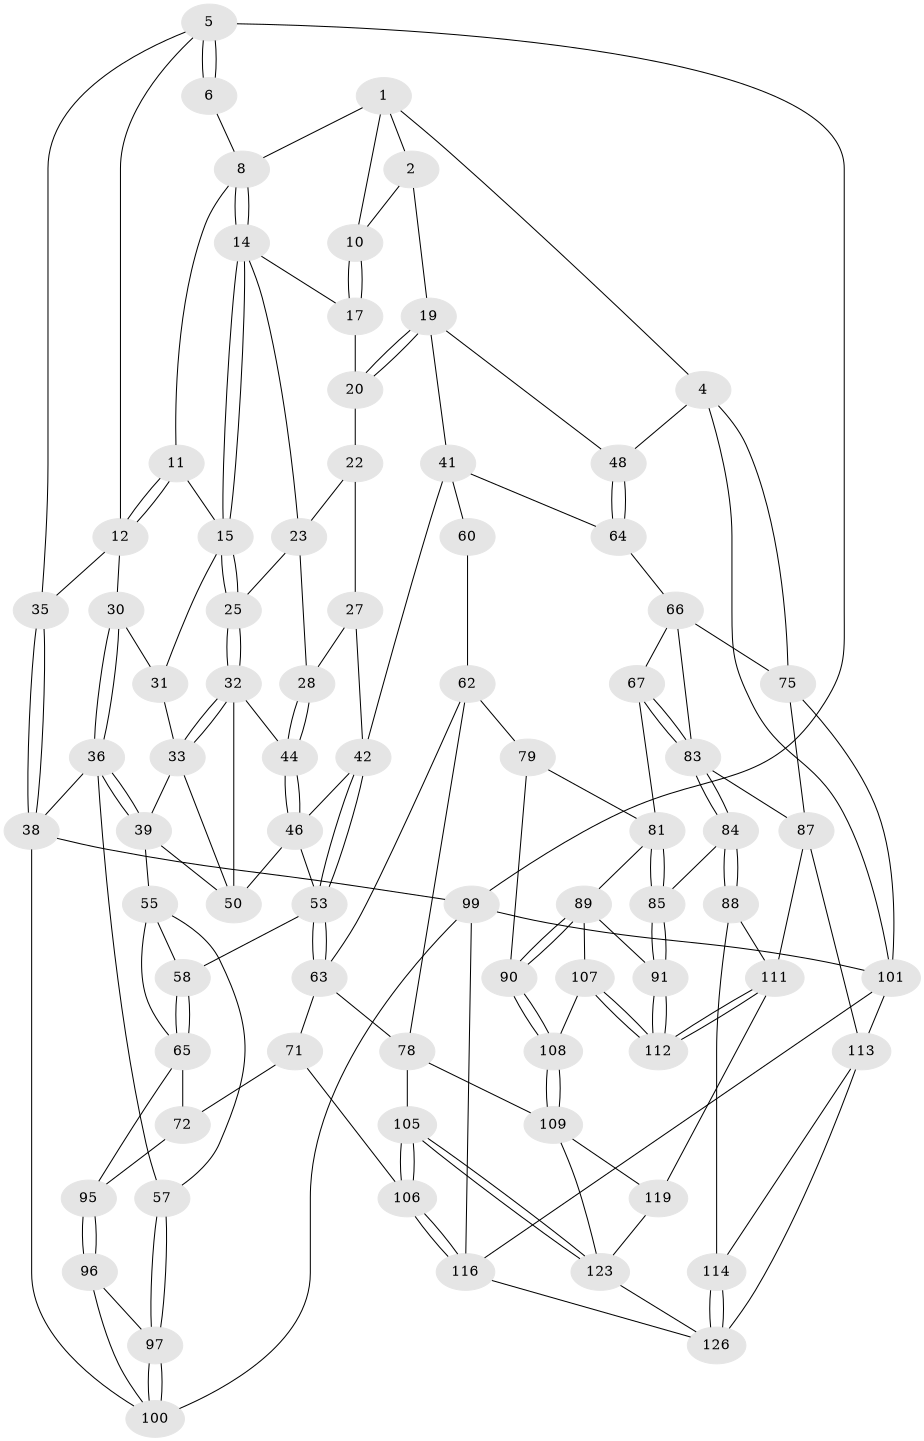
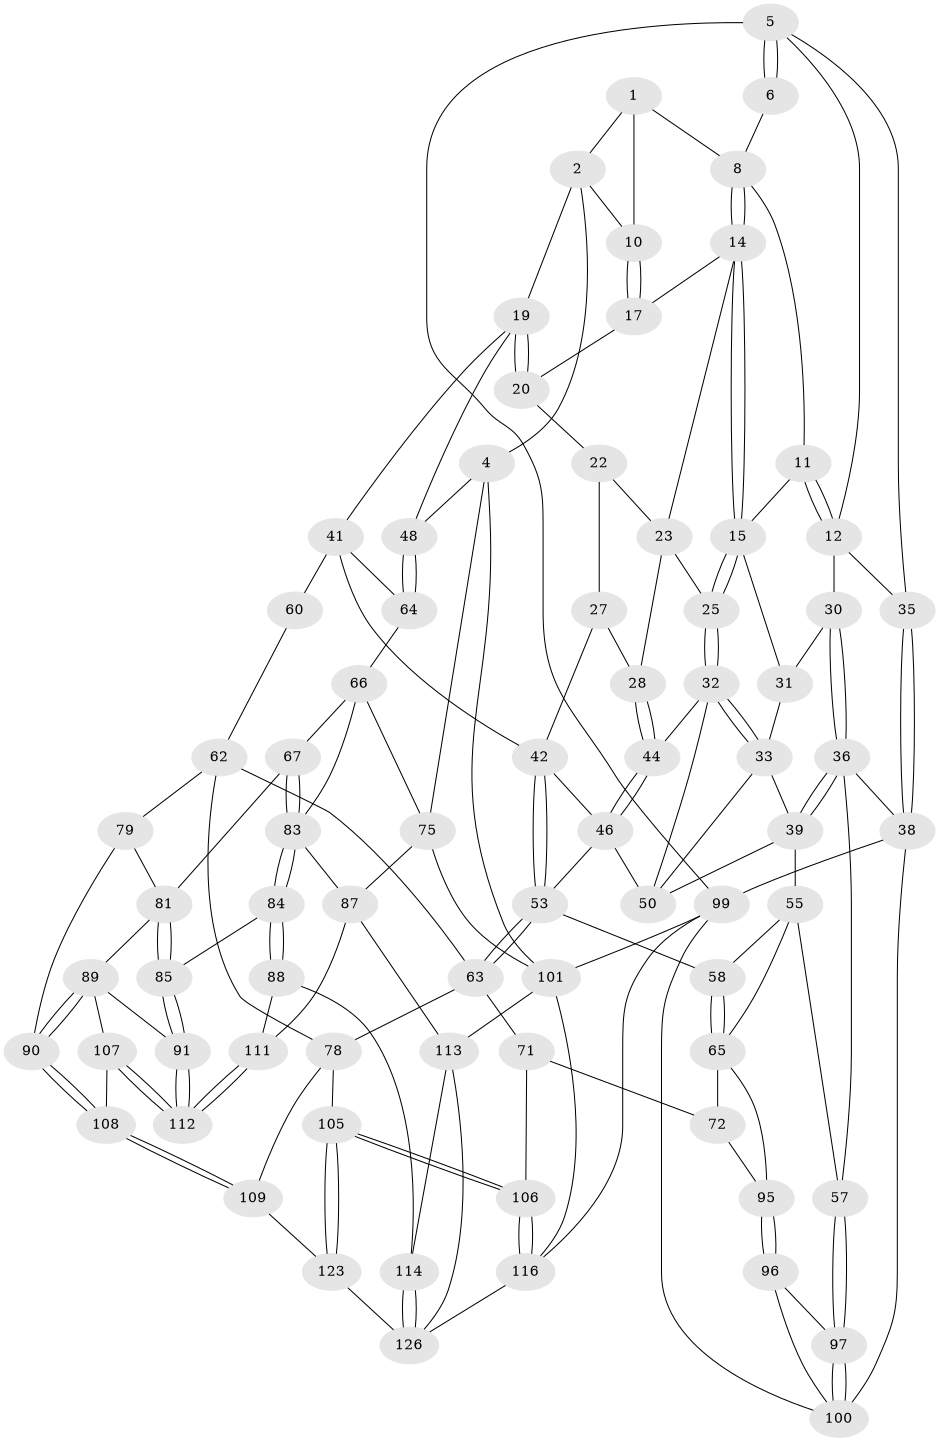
edge "1" -- "4": now "2" -- "4"
node "119": removed
